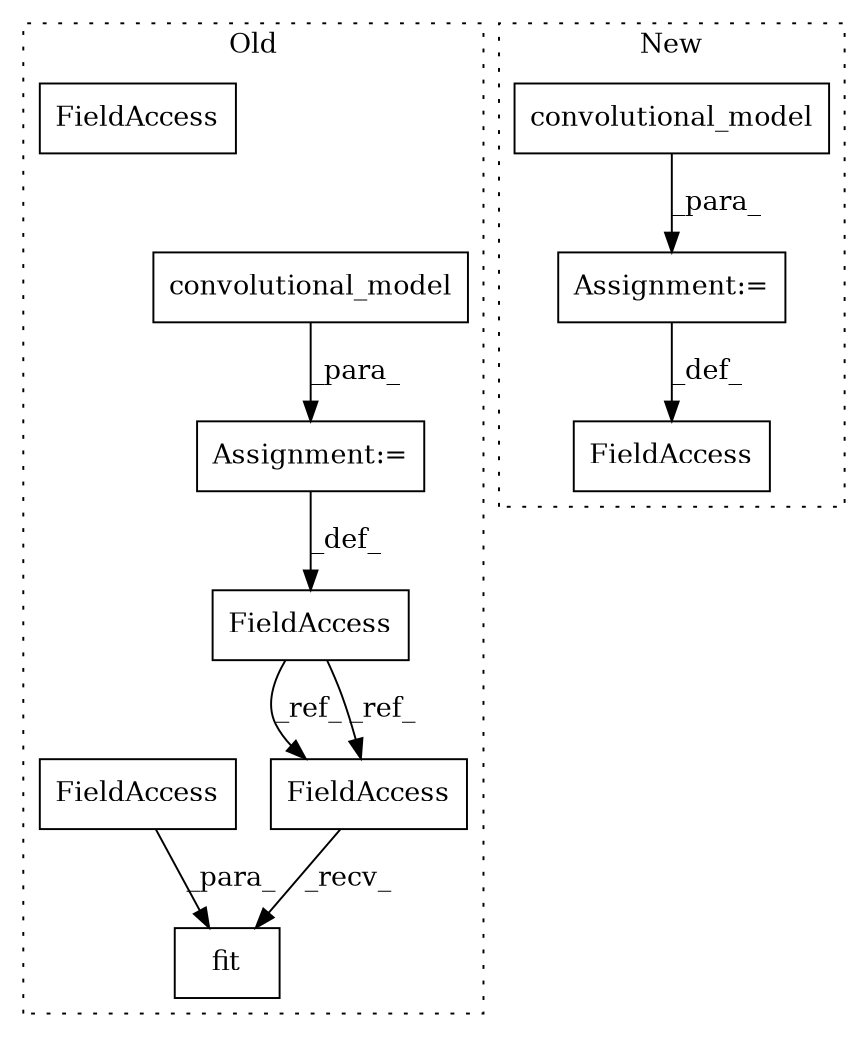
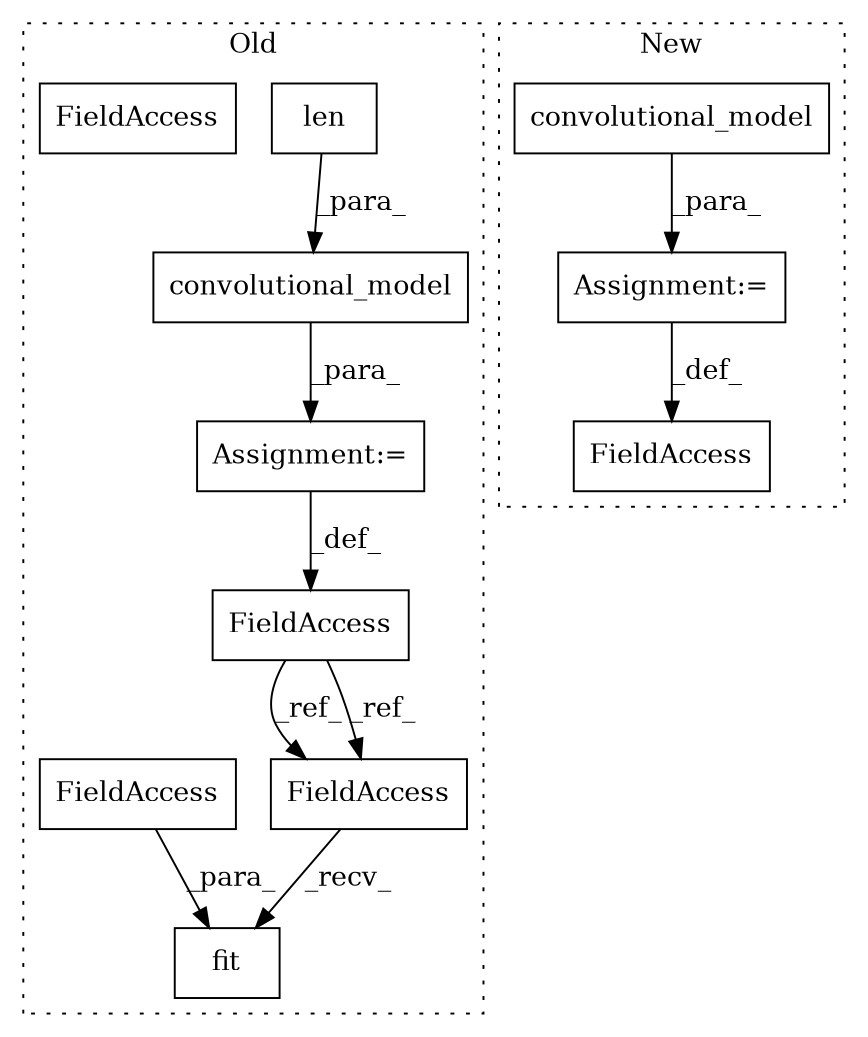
node "len": added
